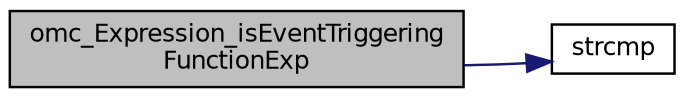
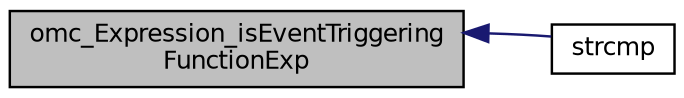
edge "omc_Expression_isEventTriggering FunctionExp" -> "strcmp": reversed
